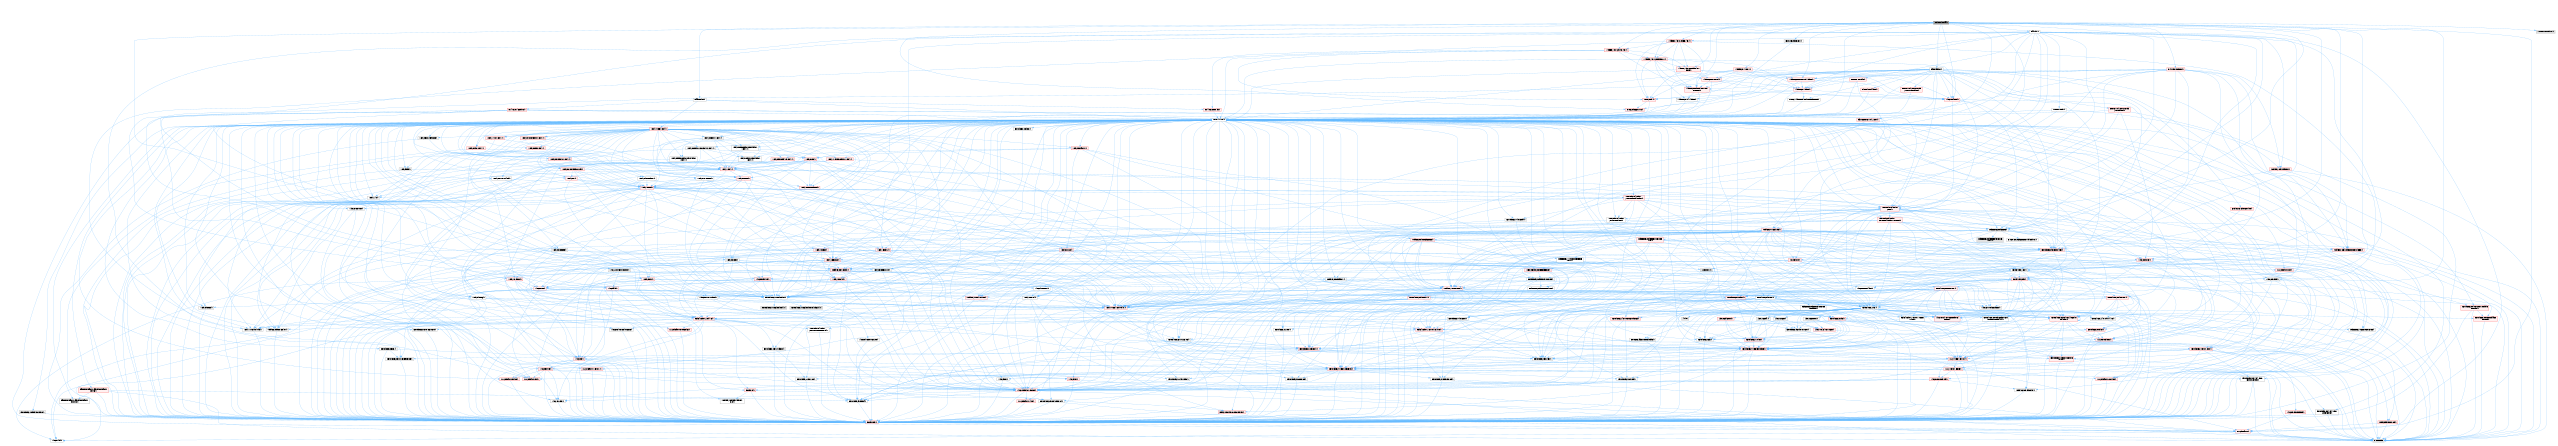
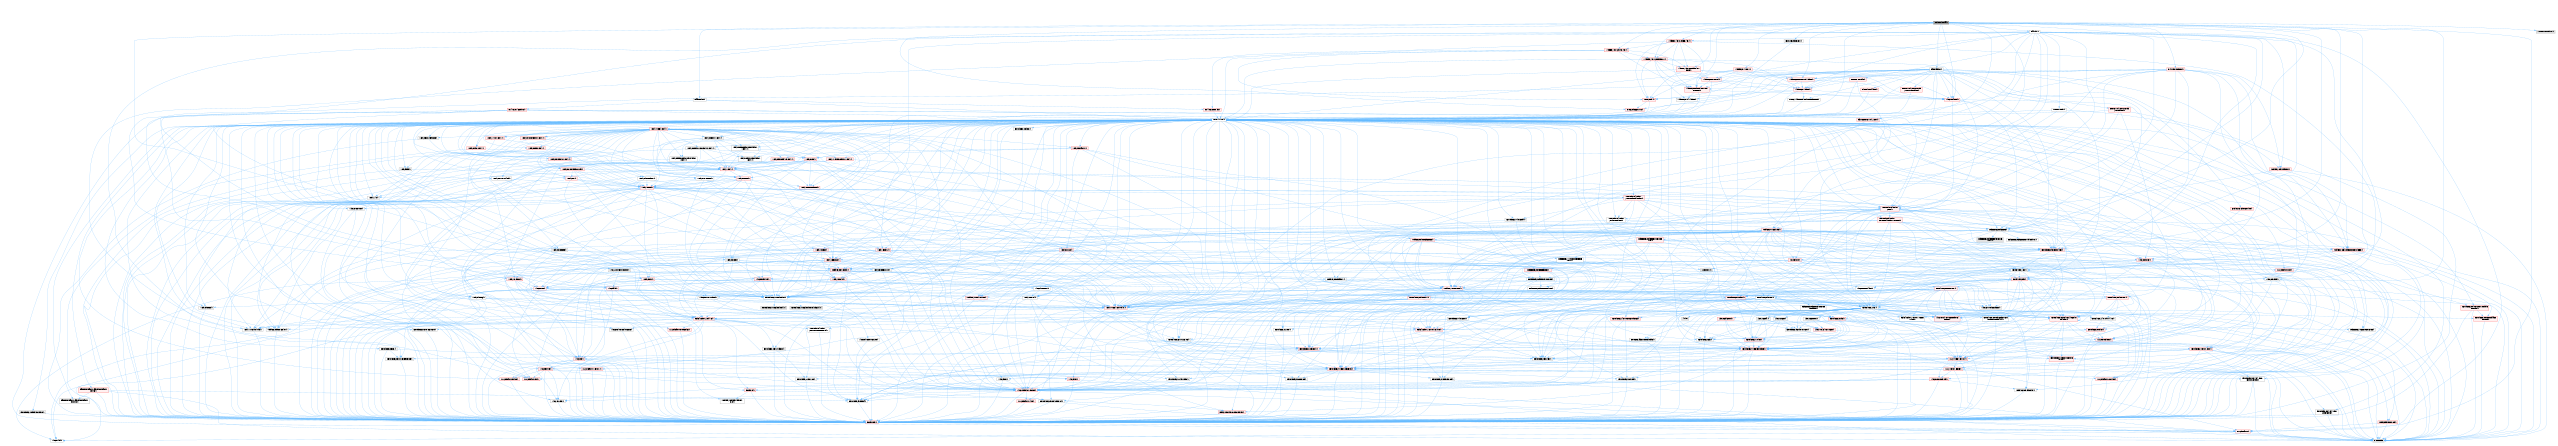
edge "DiffResults.h" -> "Math/UnrealMath.h": now "CoreMinimal.h" -> "Math/UnrealMath.h"
node "ByteSwap/DelegateCombinations.h": label "ByteSwap/DelegateCombinations.h" -> "Delegates/DelegateCombinations.h"
node "WeakFieldPtr/DelegateBase.h": label "WeakFieldPtr/DelegateBase.h" -> "Delegates/DelegateBase.h"
edge "Containers/Set.h" -> "Templates/Sorting.h": now "Containers/AllowShrinking.h" -> "Templates/Sorting.h"
node "Misc/ReverseIterate.h": removed
